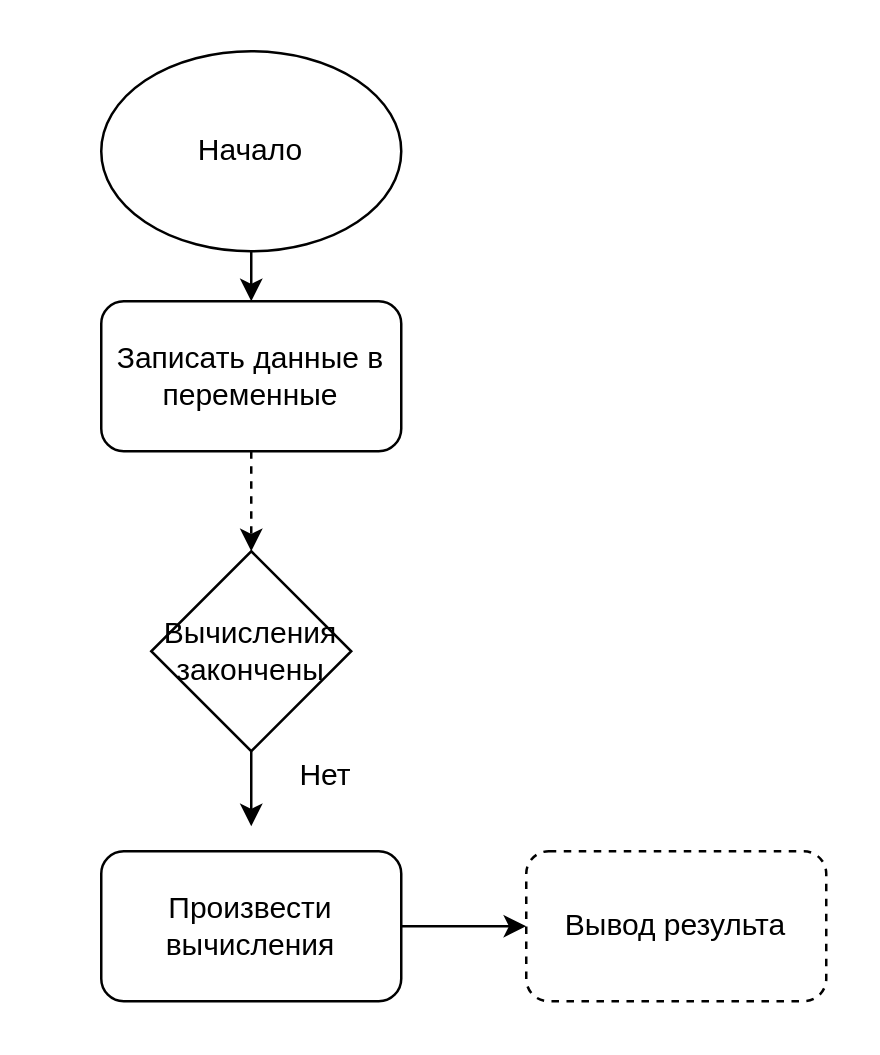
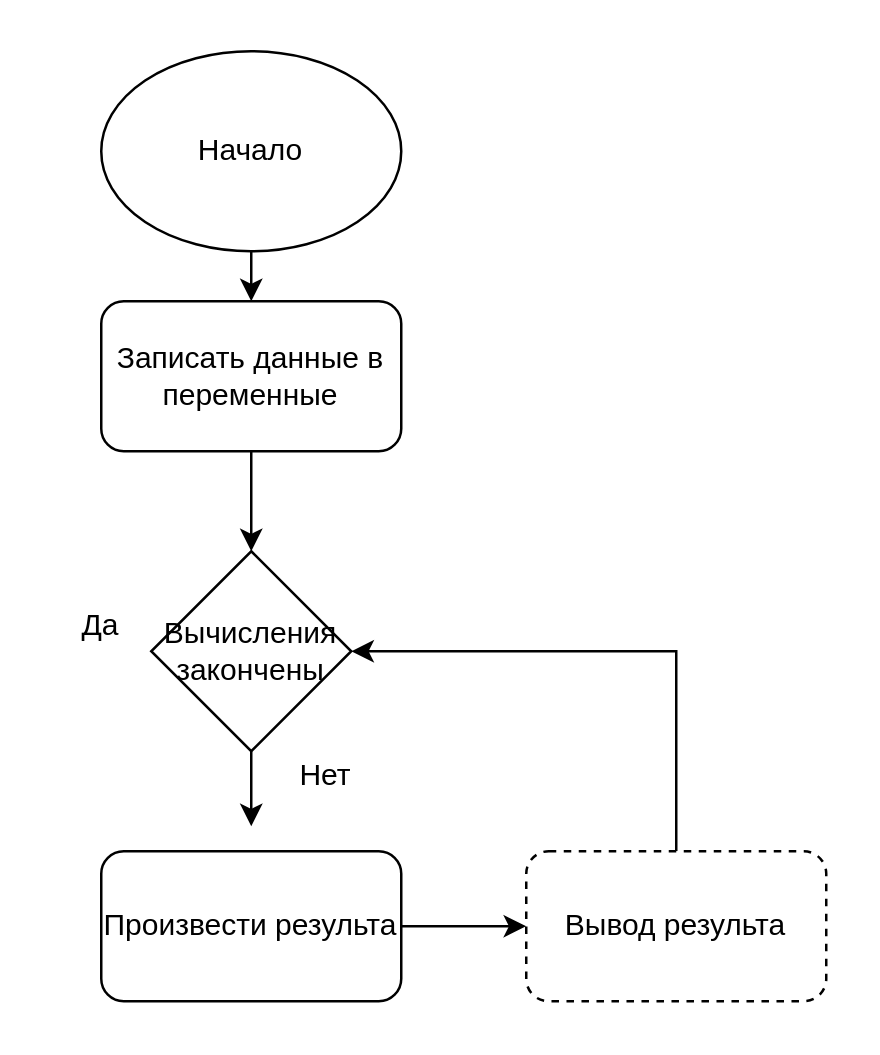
edge "Записать данные в переменные" -> "Вычисления закончены": style dashed -> solid
node "Да": added
edge "Вывод результа" -> "Вычисления закончены": added
node "Произвести вычисления": label "Произвести вычисления" -> "Произвести результа"
